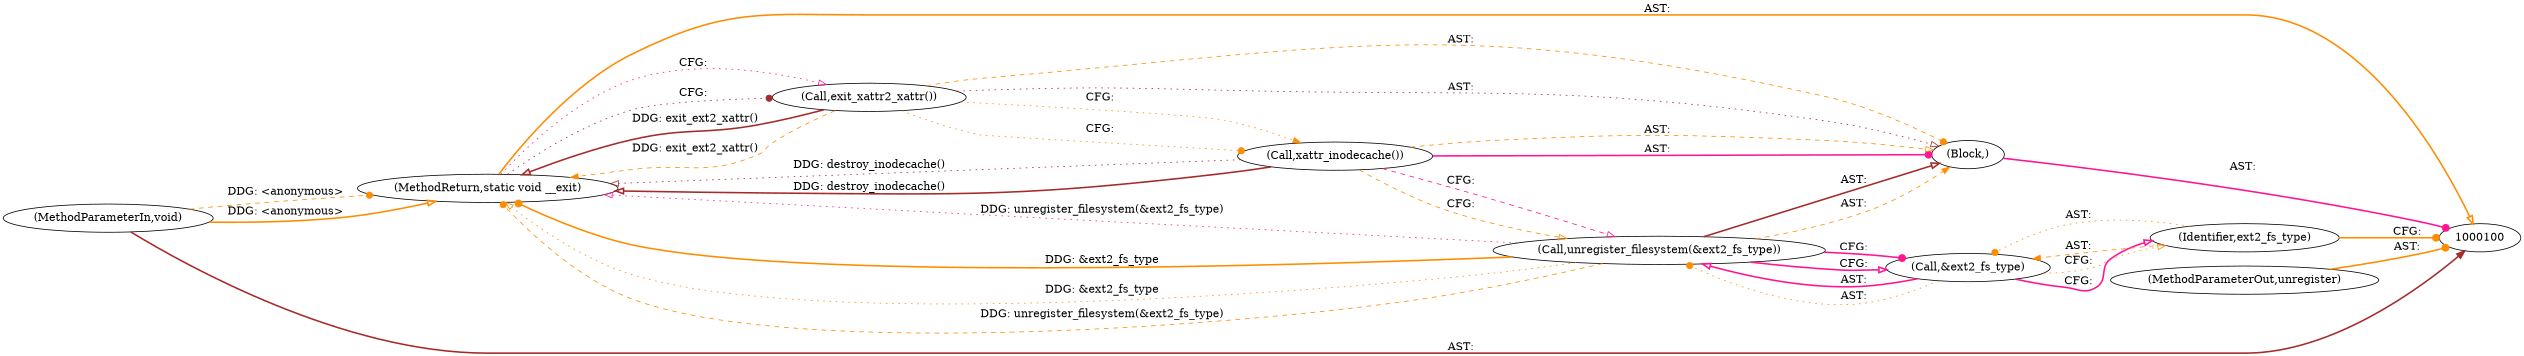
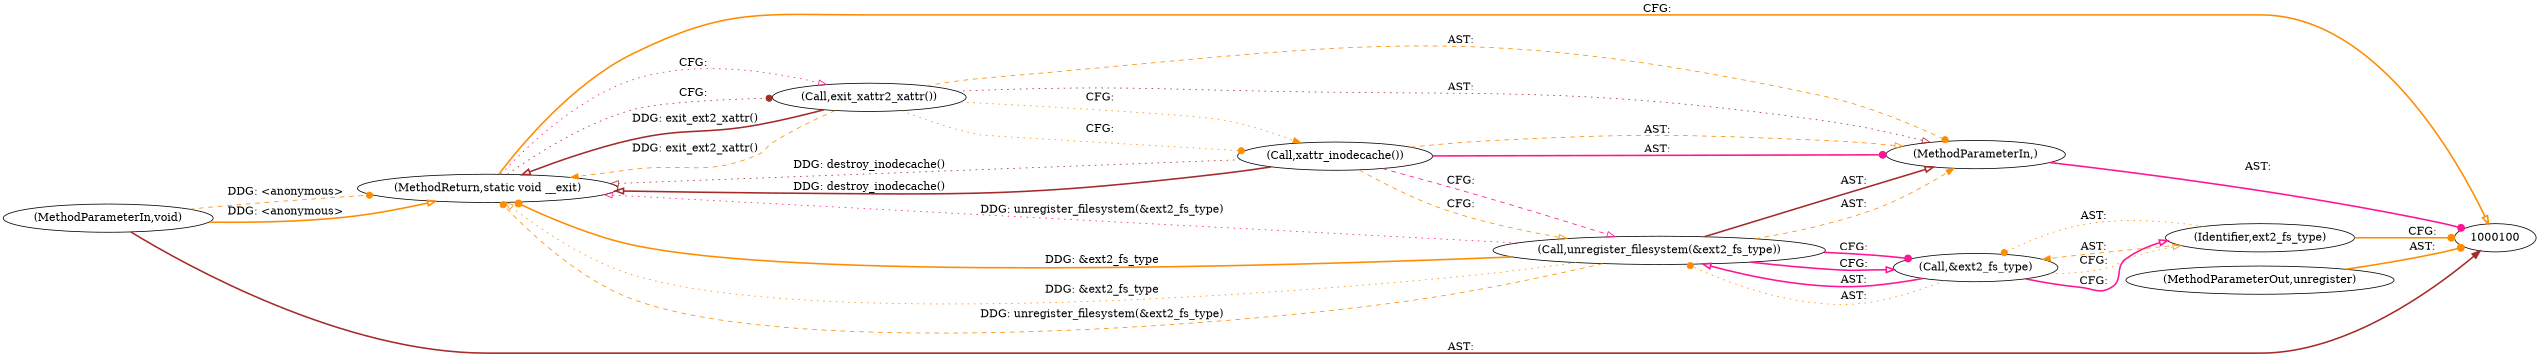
edge "(MethodReturn,static void __exit)" -> "1000100": label "AST: " -> "CFG: "
node "(Block,)": label "(Block,)" -> "(MethodParameterIn,)"
